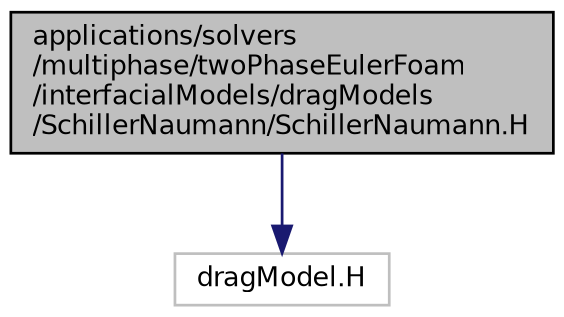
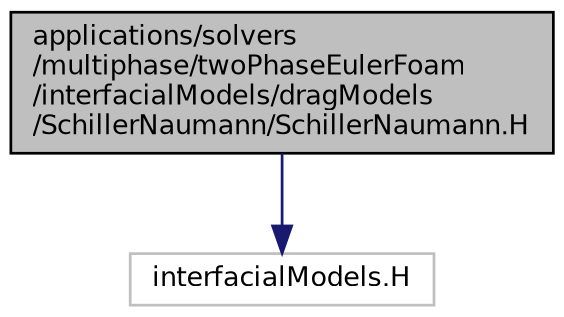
node "dragModel.H": label "dragModel.H" -> "interfacialModels.H"
